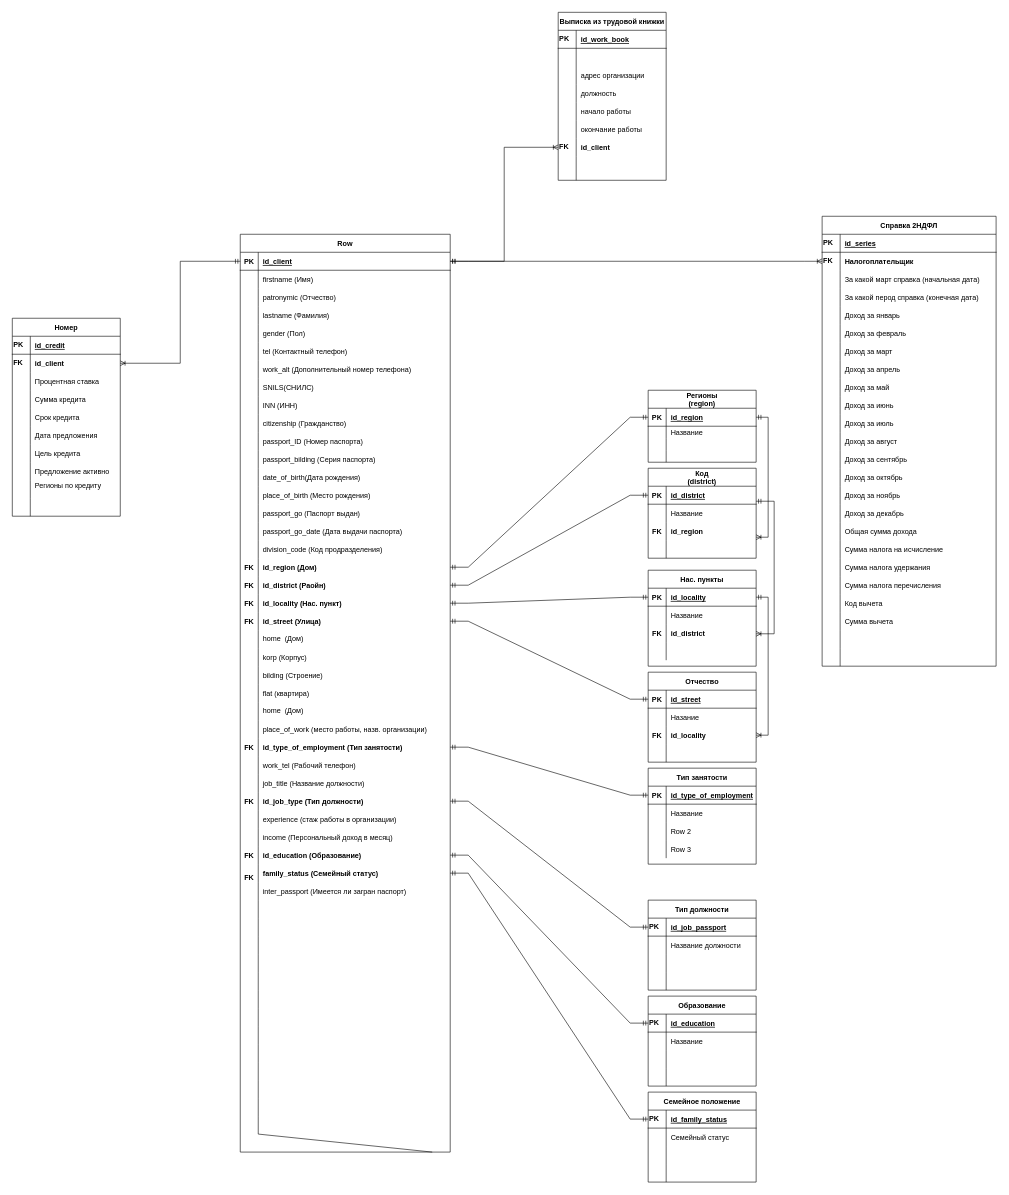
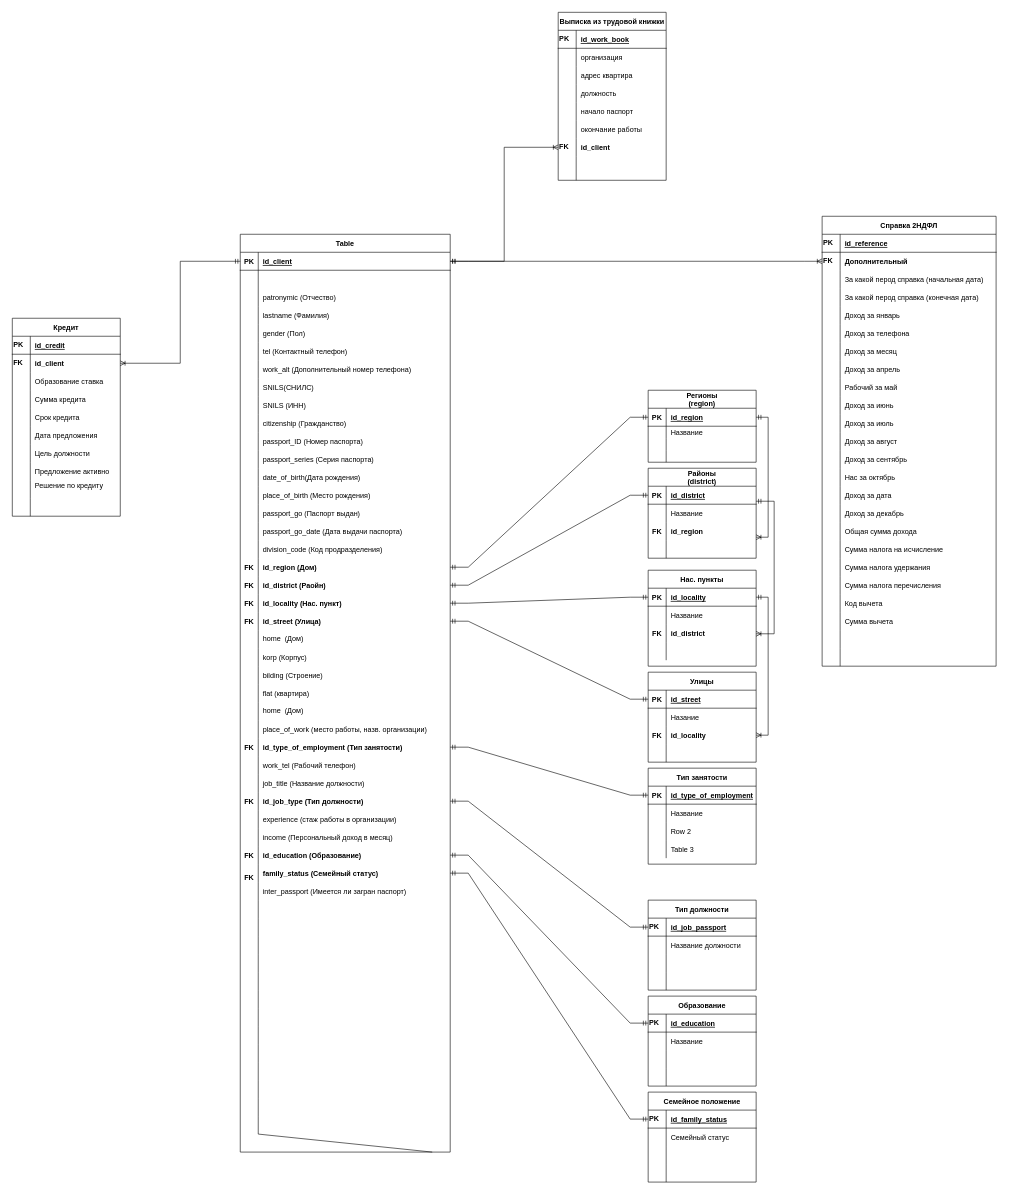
node "организация": added
node "адрес организации": label "адрес организации" -> "адрес квартира"
node "начало работы": label "начало работы" -> "начало паспорт"
node "Row": label "Row" -> "Table"
node "id_series": label "id_series" -> "id_reference"
node "Налогоплательщик": label "Налогоплательщик" -> "Дополнительный"
node "firstname (Имя)": removed
node "За какой март справка (начальная дата)": label "За какой март справка (начальная дата)" -> "За какой перод справка (начальная дата)"
node "Номер": label "Номер" -> "Кредит"
node "Доход за февраль": label "Доход за февраль" -> "Доход за телефона"
node "Доход за март": label "Доход за март" -> "Доход за месяц"
node "Процентная ставка": label "Процентная ставка" -> "Образование ставка"
node "Доход за май": label "Доход за май" -> "Рабочий за май"
node "INN (ИНН)": label "INN (ИНН)" -> "SNILS (ИНН)"
node "Цель кредита": label "Цель кредита" -> "Цель должности"
node "passport_bilding (Серия паспорта)": label "passport_bilding (Серия паспорта)" -> "passport_series (Серия паспорта)"
node "Код (district)": label "Код (district)" -> "Районы (district)"
node "Доход за октябрь": label "Доход за октябрь" -> "Нас за октябрь"
node "Регионы по кредиту": label "Регионы по кредиту" -> "Решение по кредиту"
node "Доход за ноябрь": label "Доход за ноябрь" -> "Доход за дата"
node "Отчество": label "Отчество" -> "Улицы"
node "Row 3": label "Row 3" -> "Table 3"
